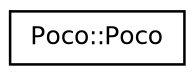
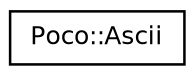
node "Poco::Poco": label "Poco::Poco" -> "Poco::Ascii"
